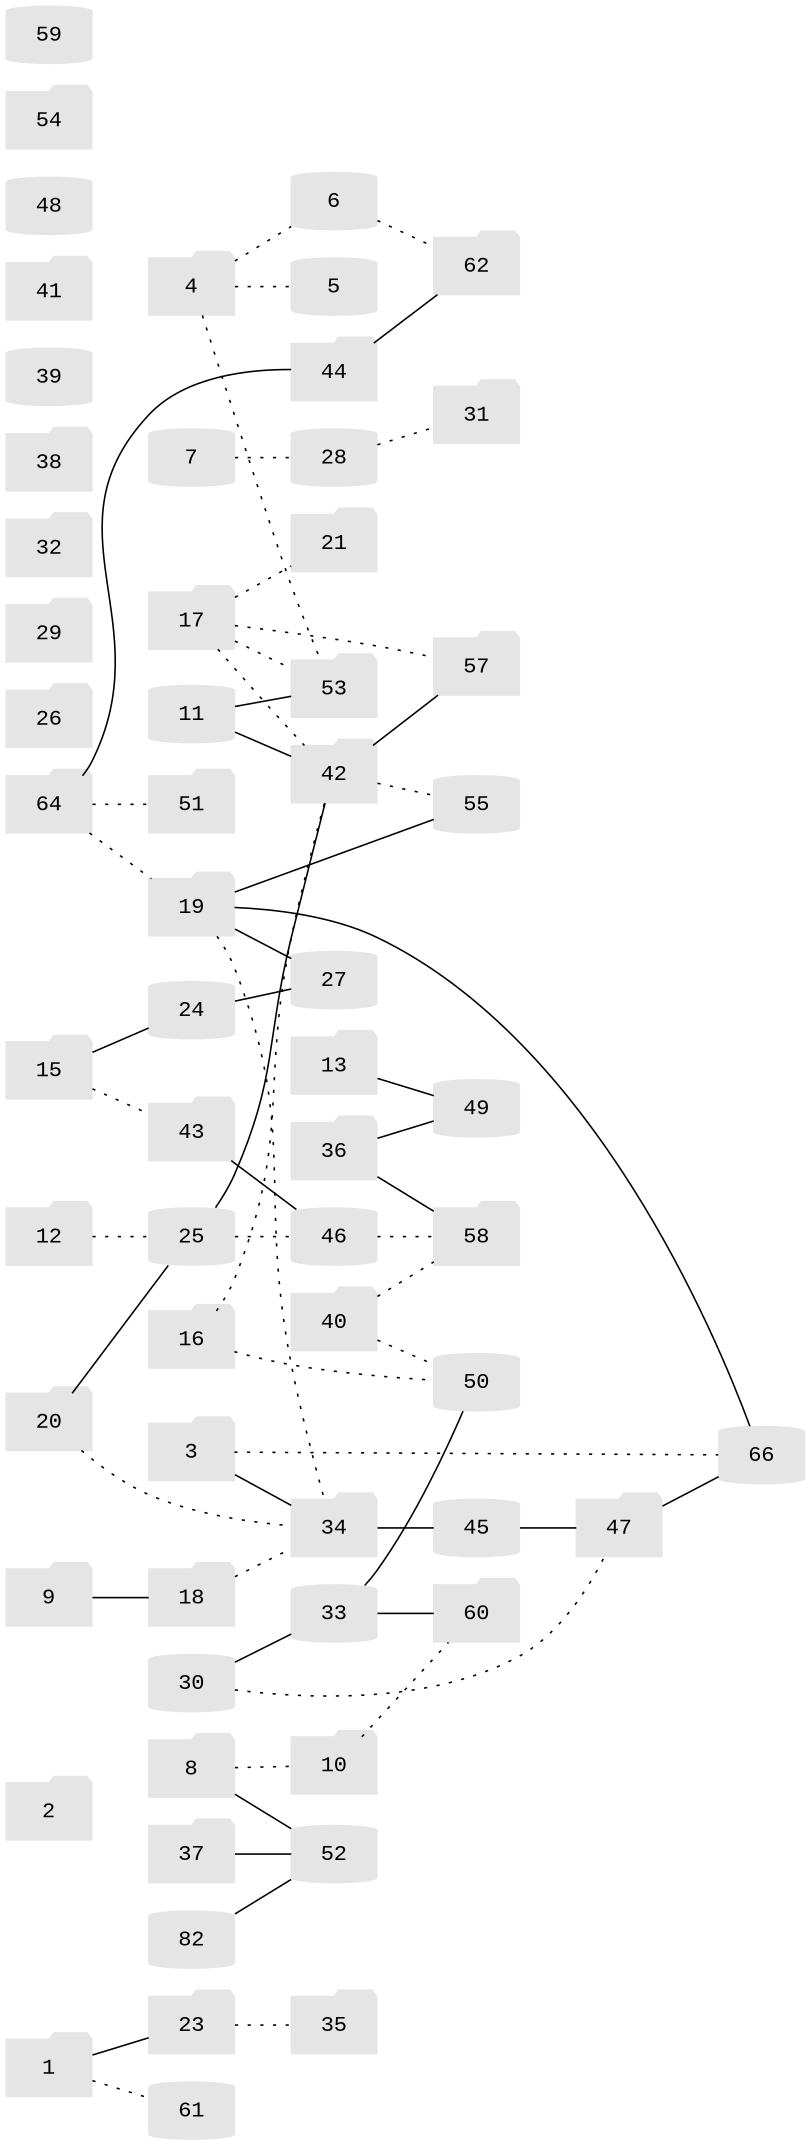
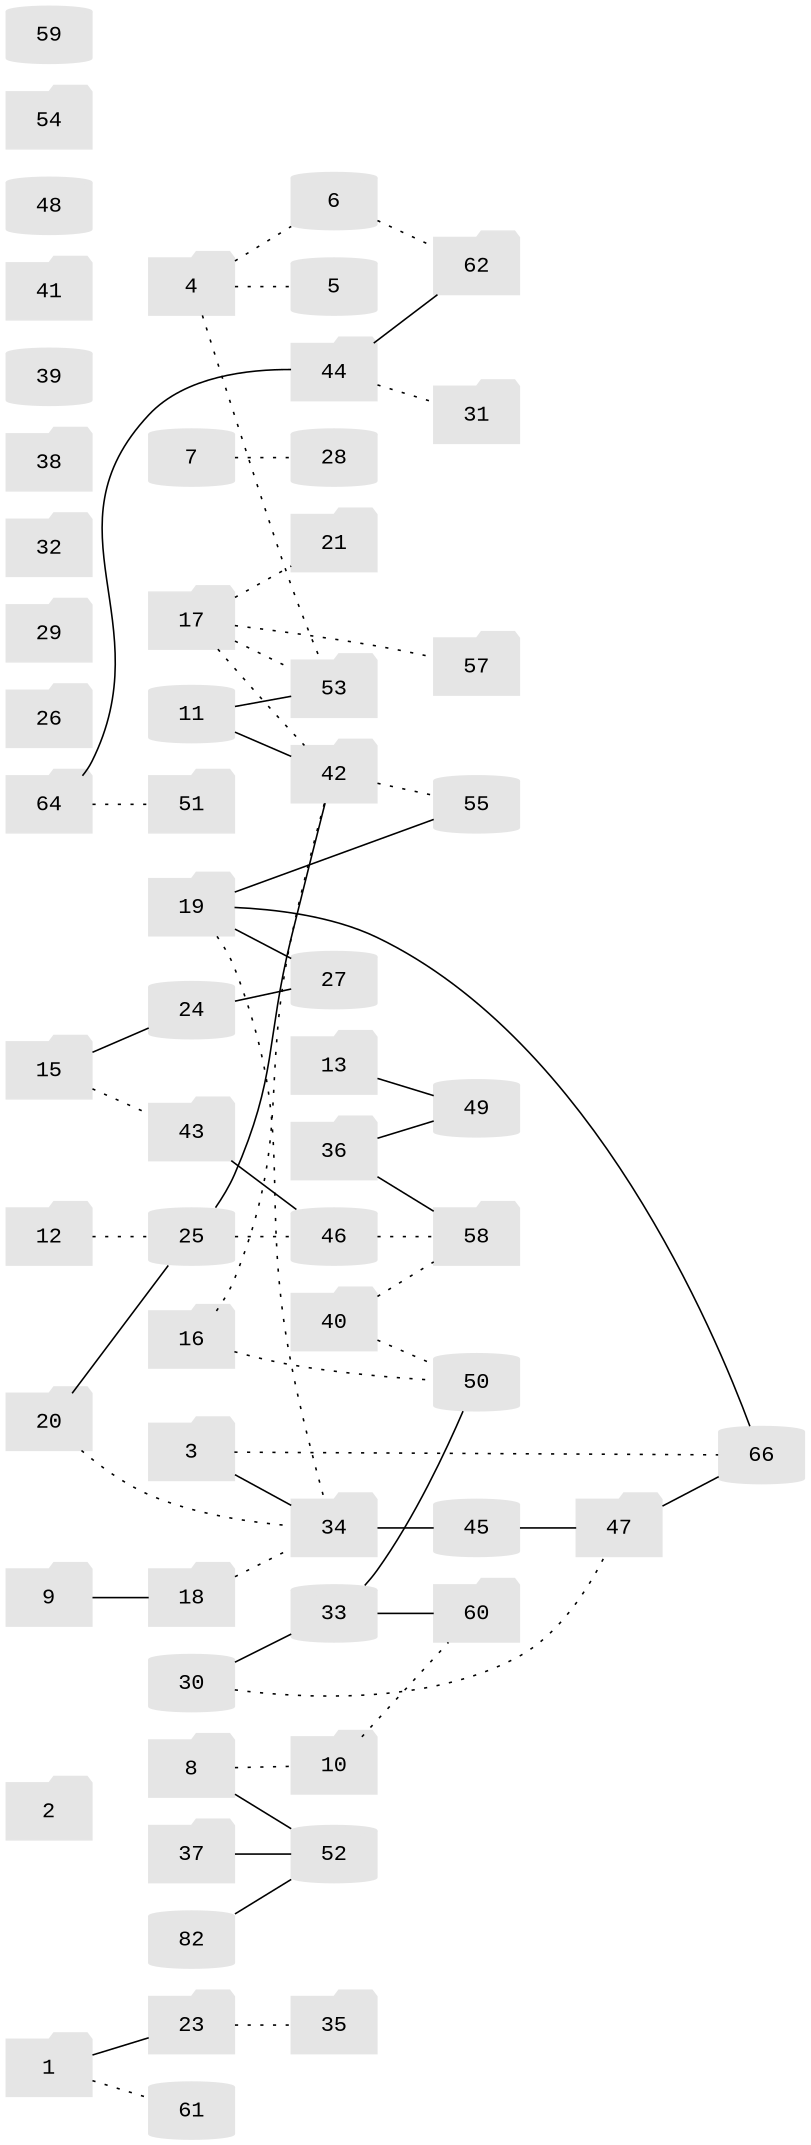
edge "31" -- "28": now "31" -- "44"
edge "57" -- "42": removed
edge "64" -- "19": removed
